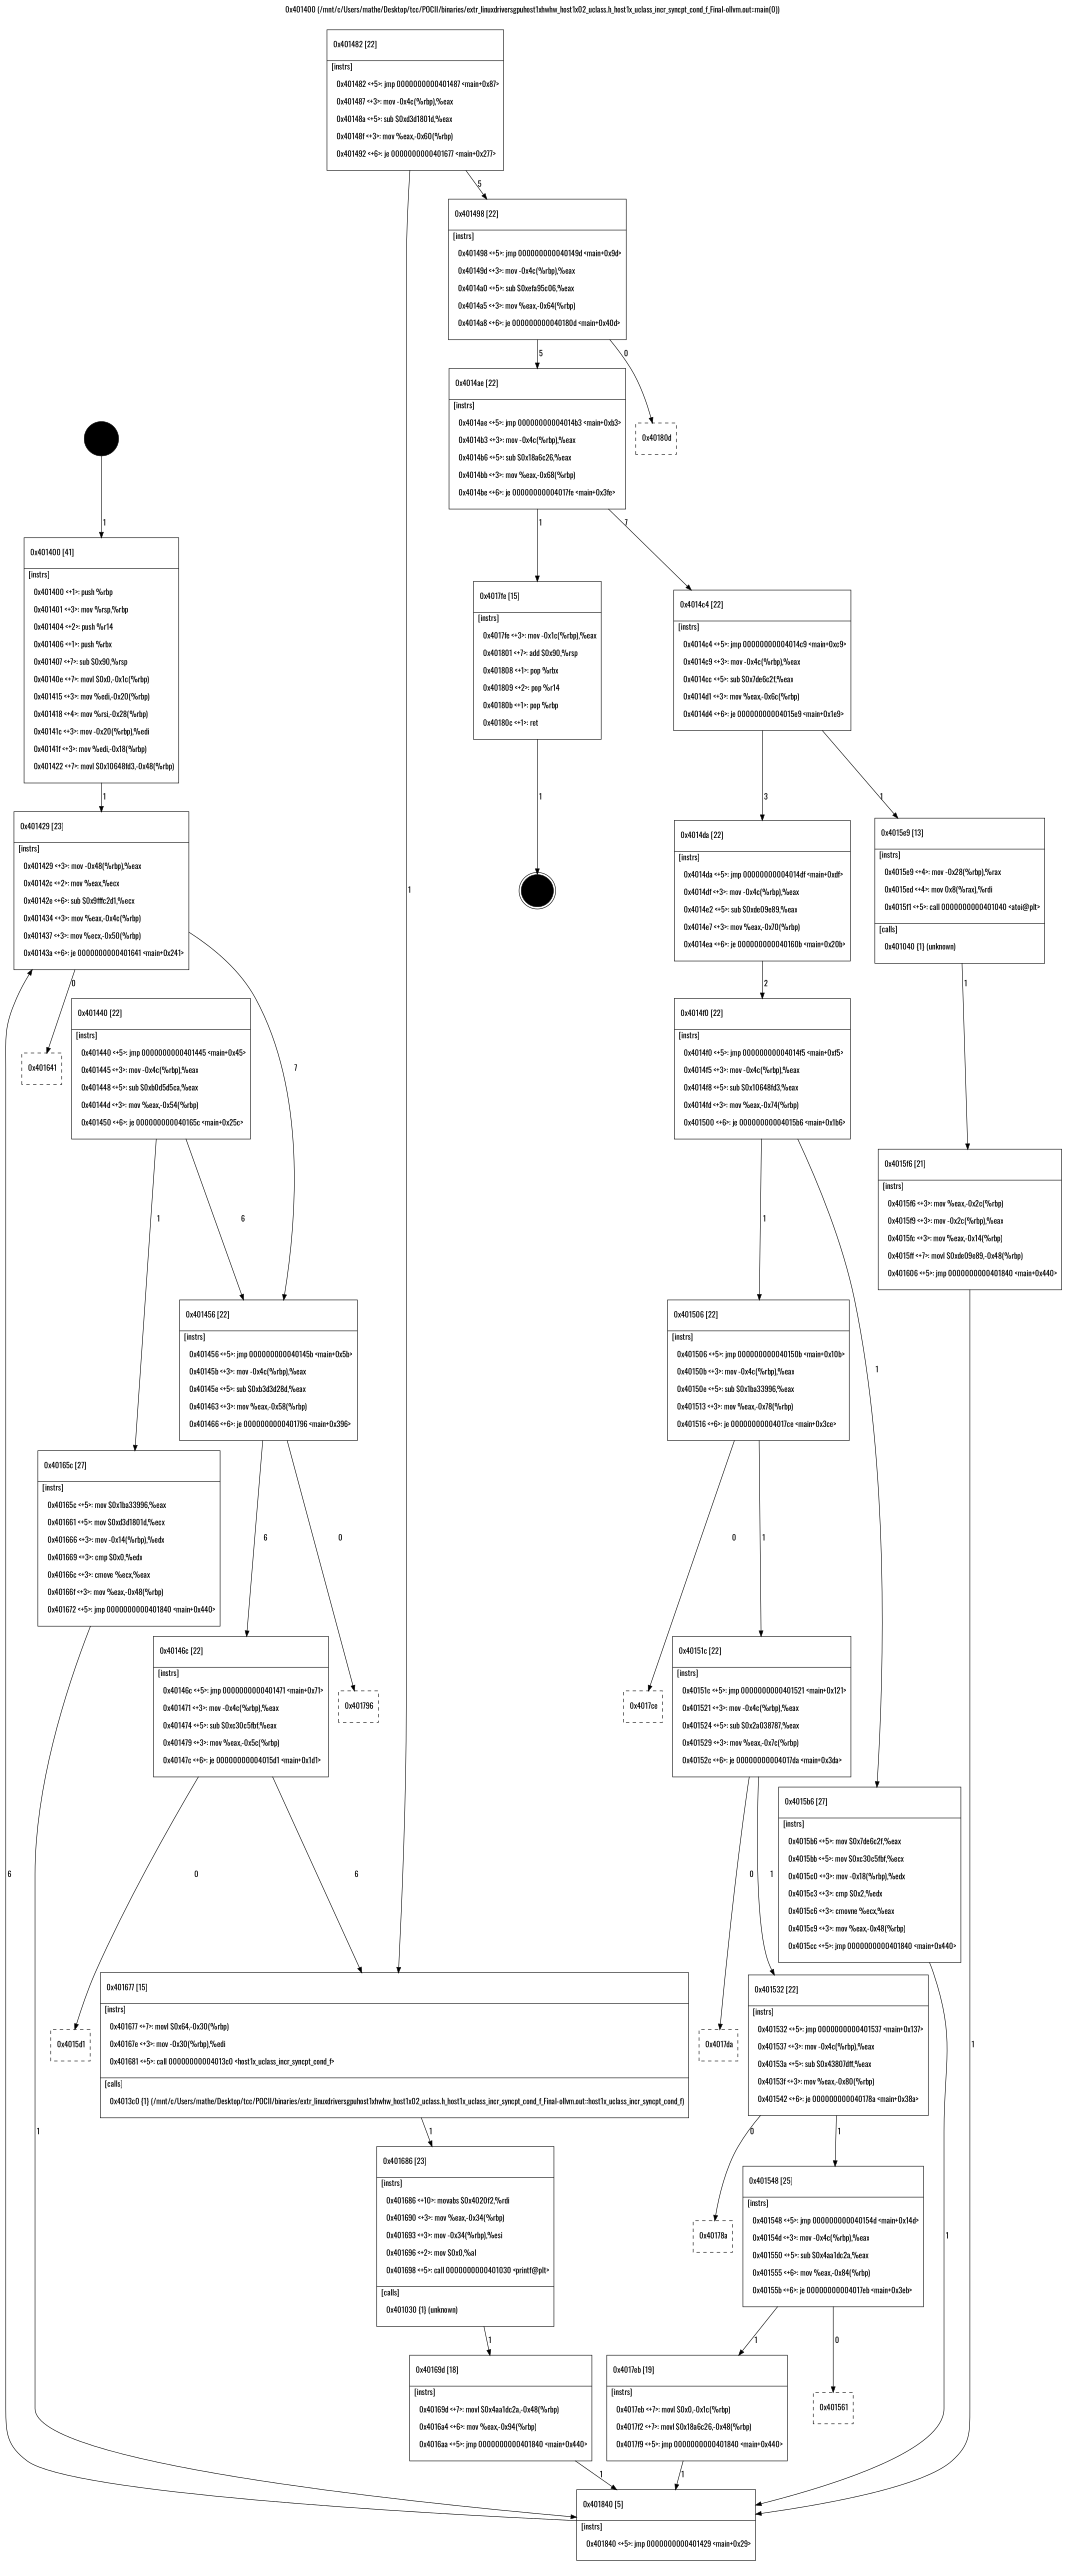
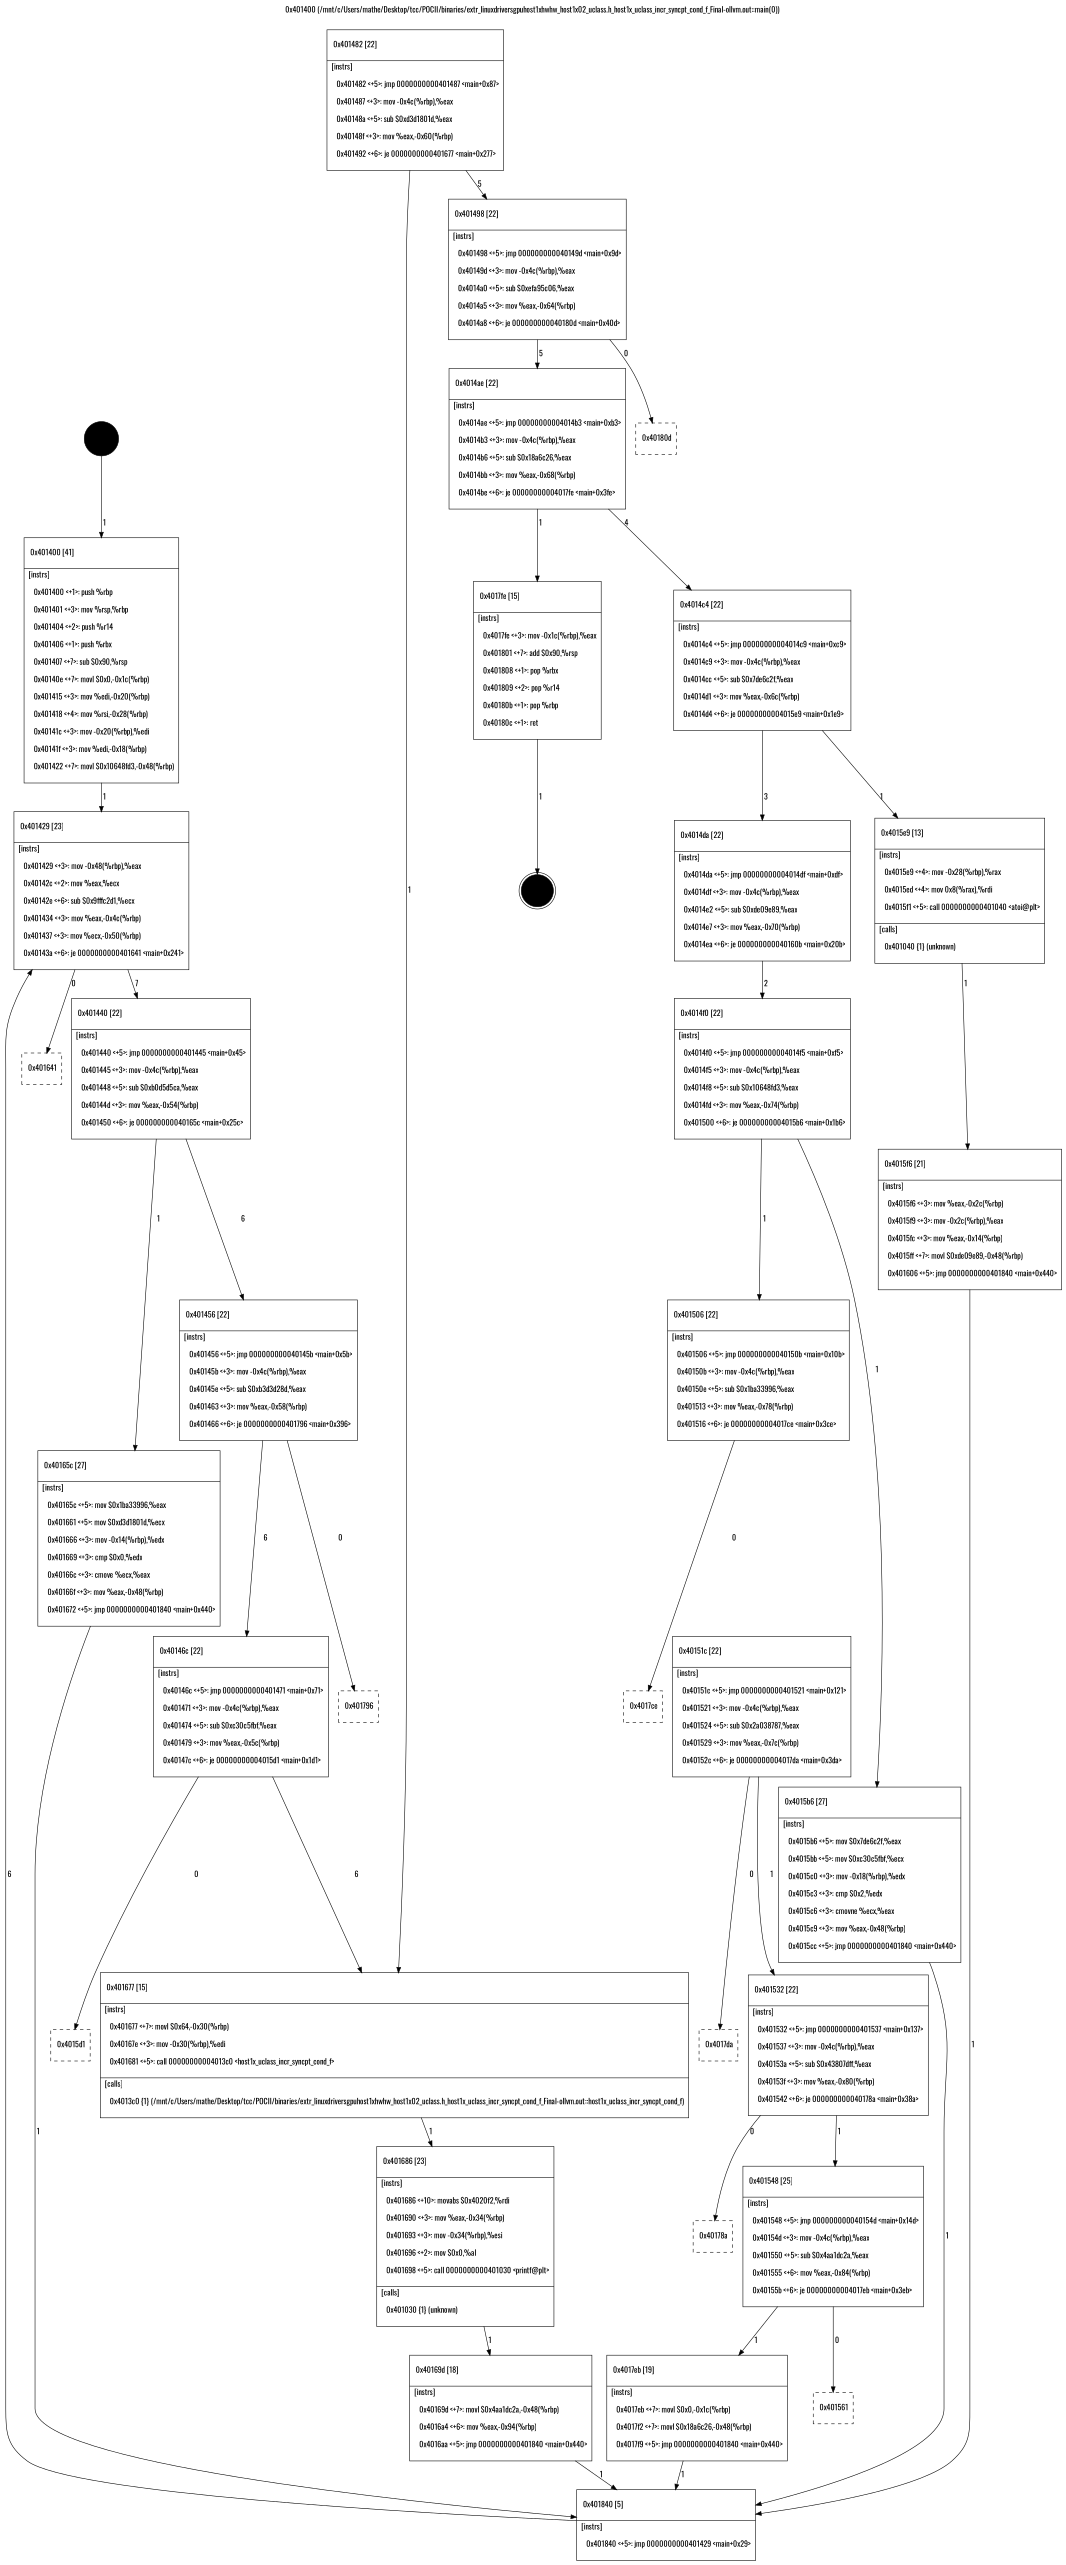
edge "0x4014ae [22]" -> "0x4014c4 [22]": label " 7" -> " 4"
edge "0x401429 [23]" -> "0x401456 [22]": now "0x401429 [23]" -> "0x401440 [22]"
edge "0x401506 [22]" -> "0x40151c [22]": removed, label "1"
